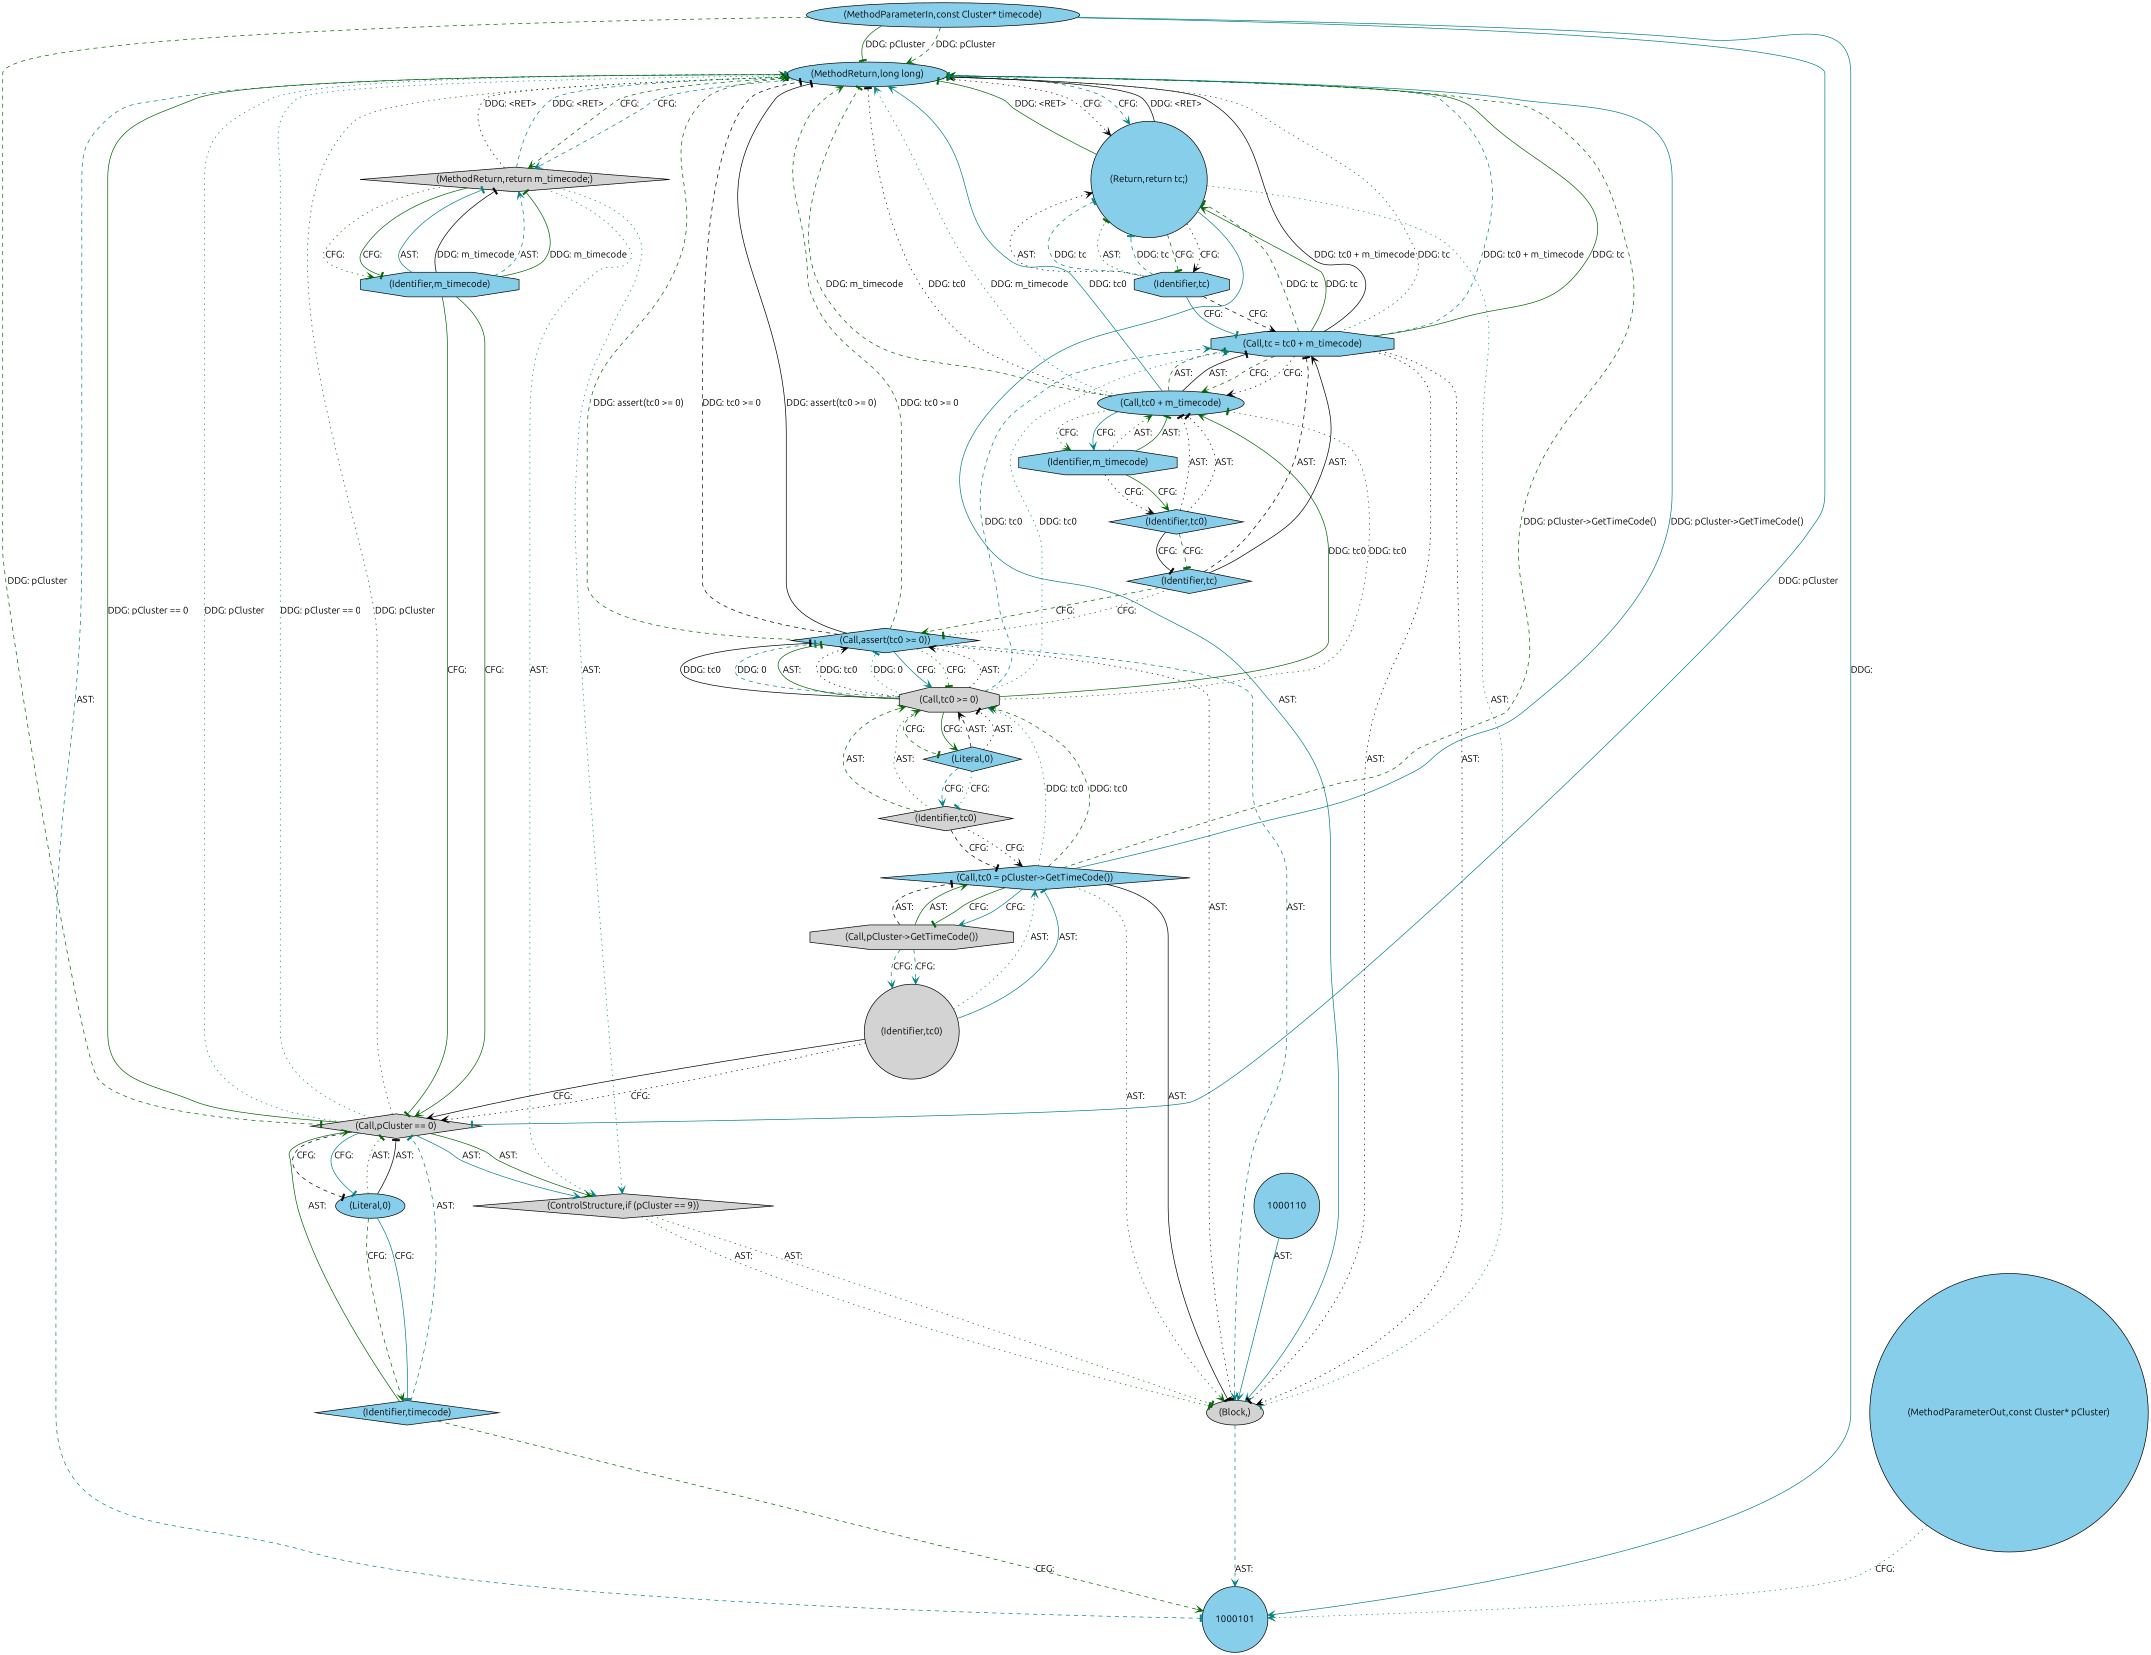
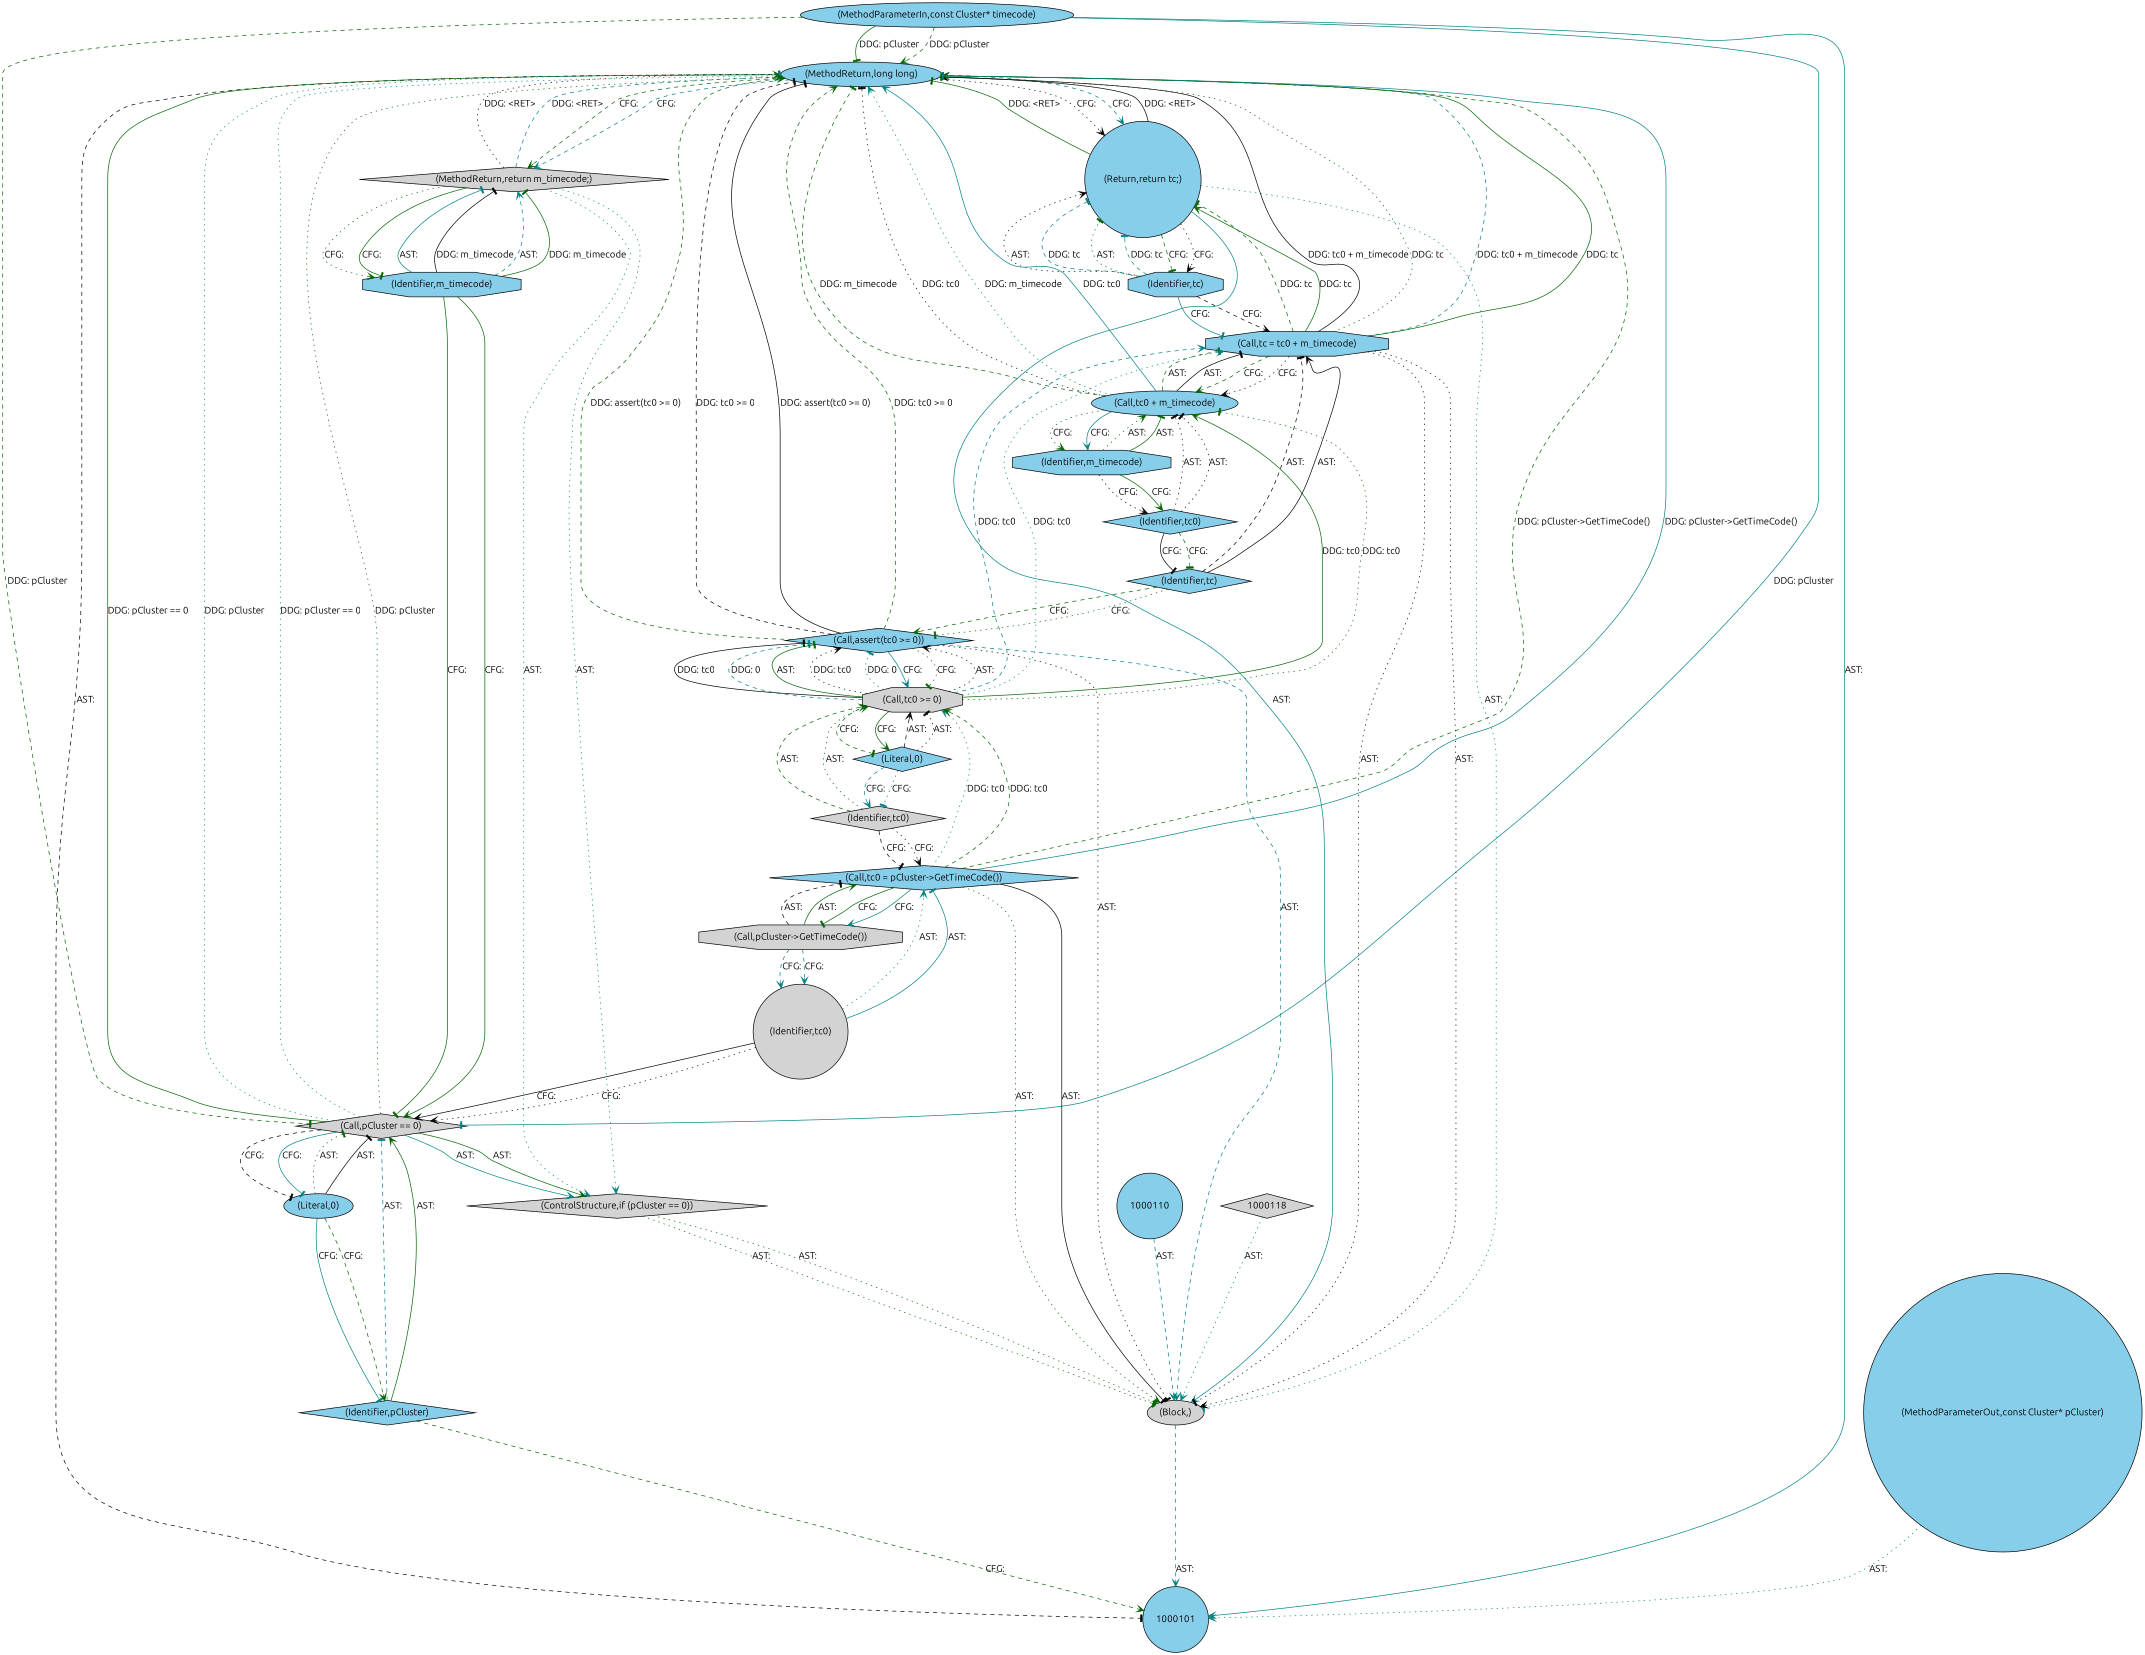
edge "(MethodParameterIn,const Cluster* timecode)" -> "1000101": label "DDG: " -> "AST: "
edge "(MethodReturn,long long)" -> "1000101": color teal -> black
node "(ControlStructure,if (pCluster == 9))": label "(ControlStructure,if (pCluster == 9))" -> "(ControlStructure,if (pCluster == 0))"
node "1000118": added
edge "1000110" -> "(Block,)": style solid -> dashed
node "(Identifier,timecode)": label "(Identifier,timecode)" -> "(Identifier,pCluster)"
edge "(MethodParameterOut,const Cluster* pCluster)" -> "1000101": label "CFG: " -> "AST: "
